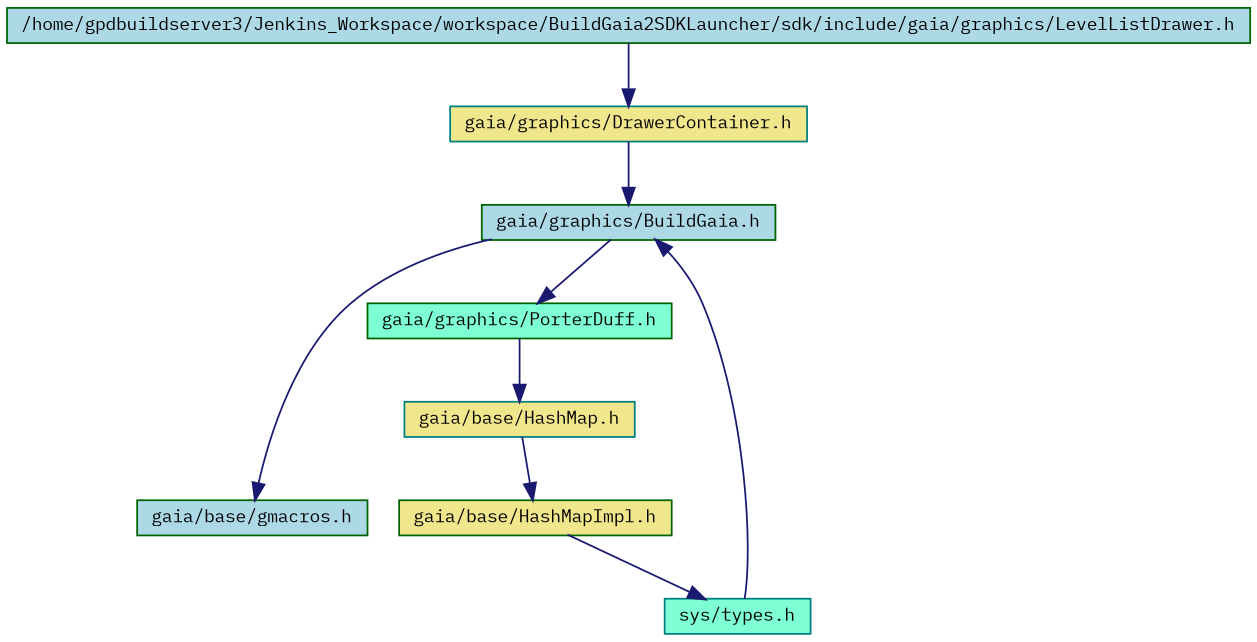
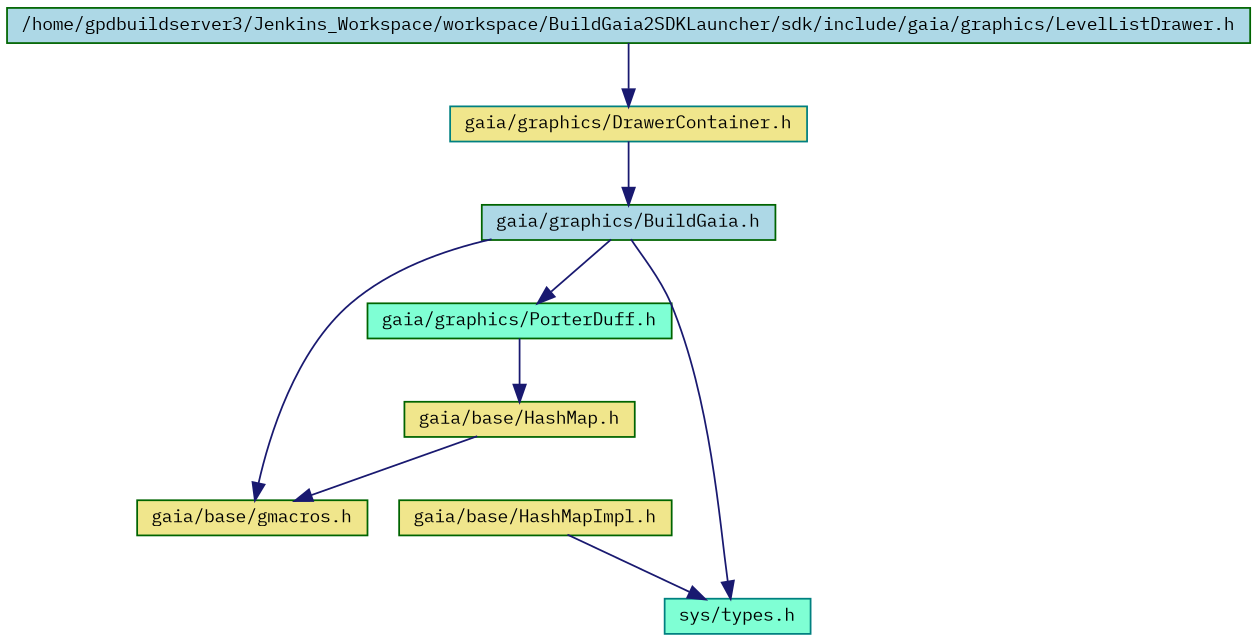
edge "sys/types.h" -> "gaia/graphics/BuildGaia.h": reversed
node "gaia/base/HashMap.h": color teal -> darkgreen
edge "gaia/base/HashMap.h" -> "gaia/base/HashMapImpl.h": now "gaia/base/HashMap.h" -> "gaia/base/gmacros.h"
node "gaia/base/gmacros.h": fillcolor lightblue -> khaki
